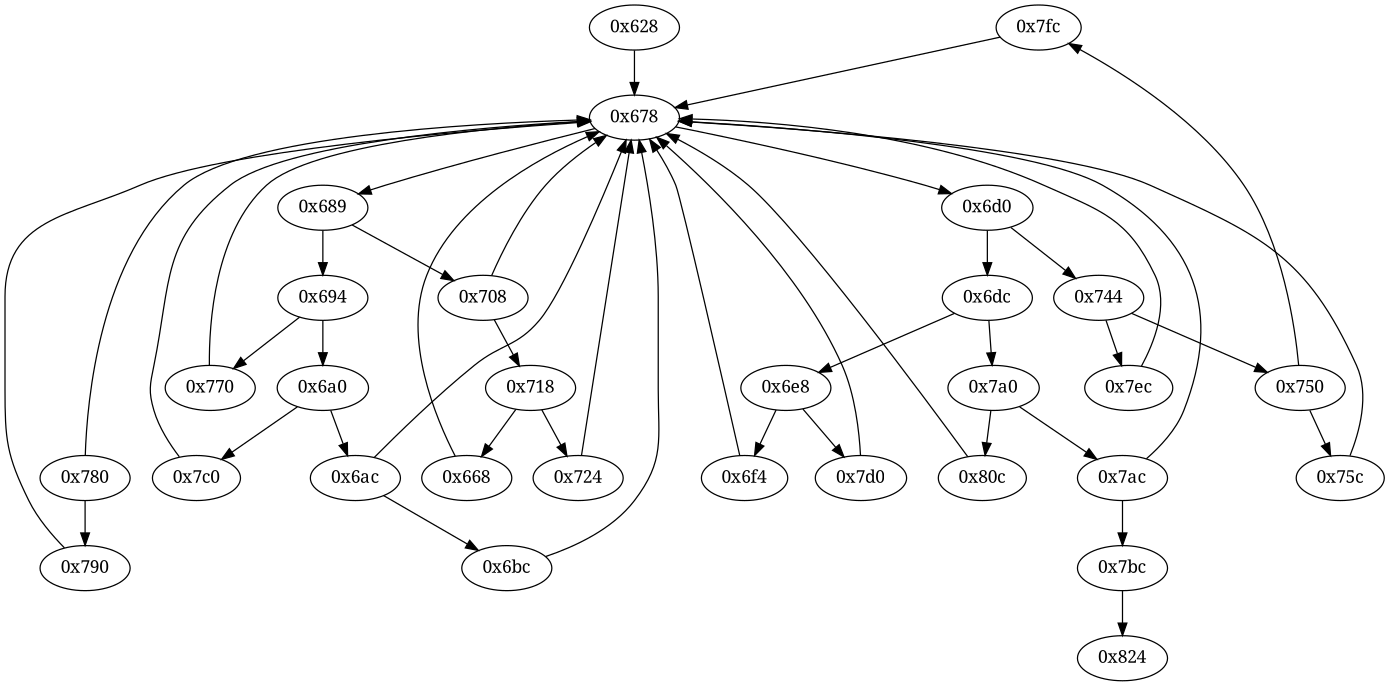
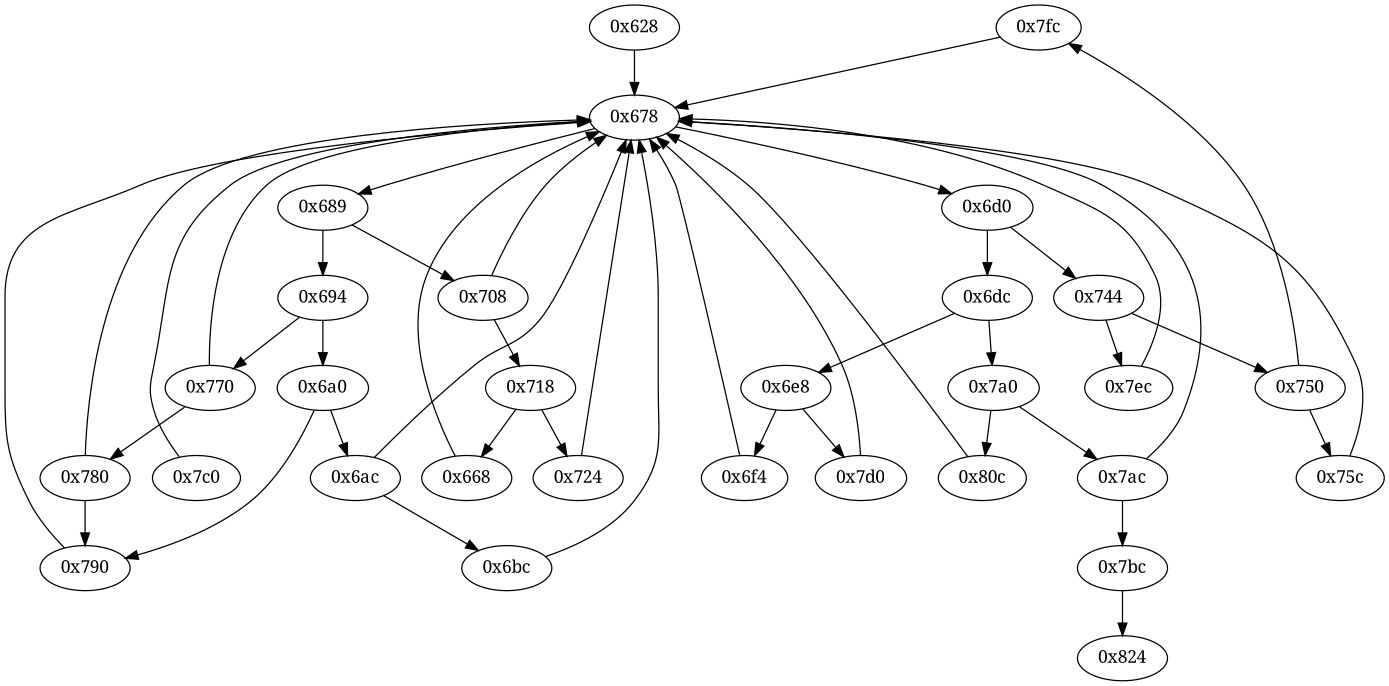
edge "0x770" -> "0x780": added
edge "0x6a0" -> "0x7c0": now "0x6a0" -> "0x790"
